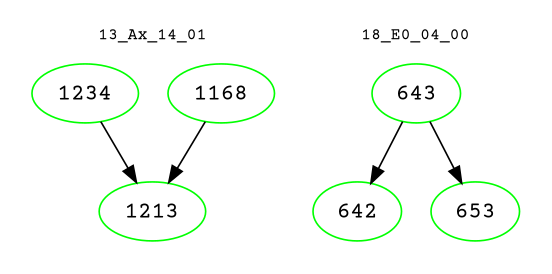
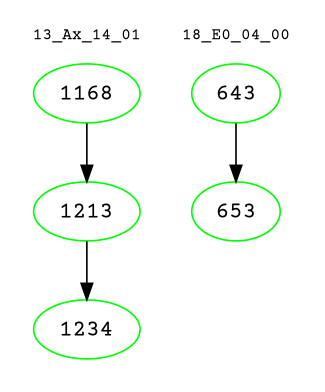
edge "1234" -> "1213": reversed
node "642": removed
